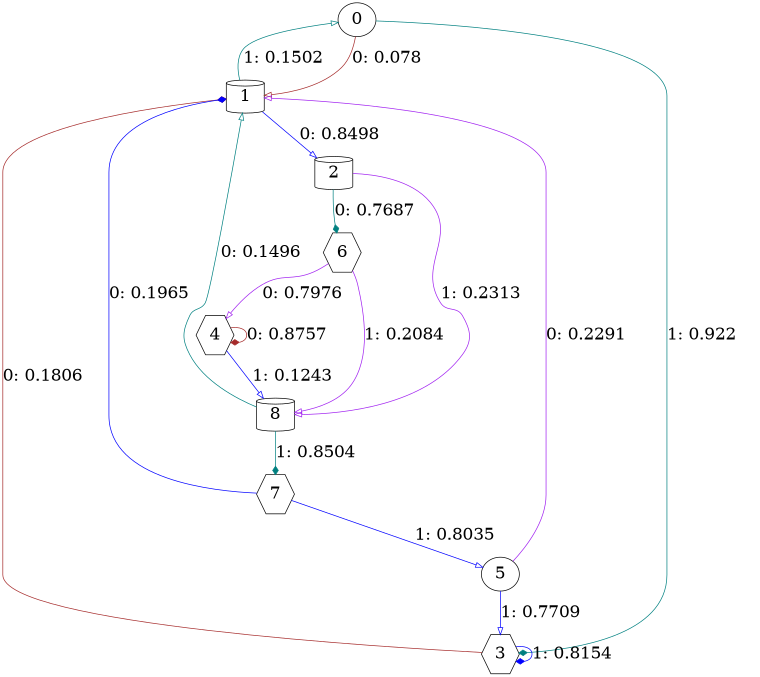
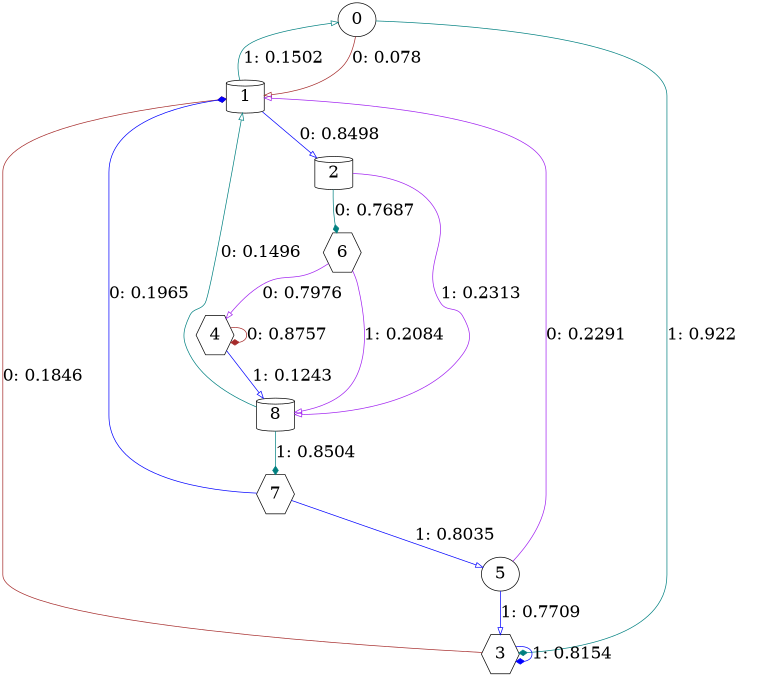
edge "3" -> "1": label "0: 0.1806   " -> "0: 0.1846   "
